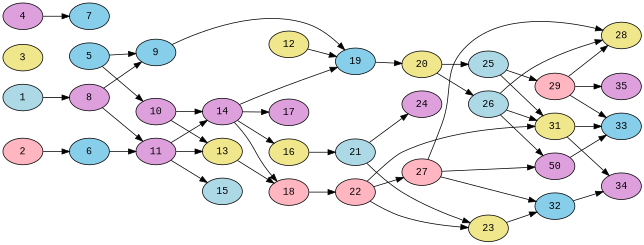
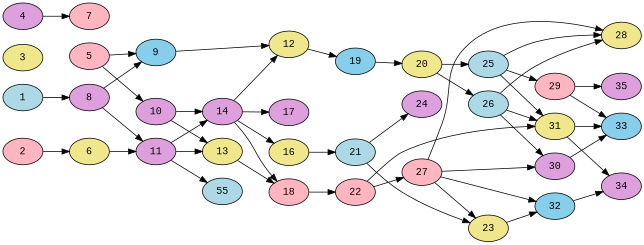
node "7": fillcolor skyblue -> lightpink
edge "9" -> "19": now "9" -> "12"
node "5": fillcolor skyblue -> lightpink
edge "29" -> "28": now "25" -> "28"
edge "14" -> "19": now "14" -> "12"
node "6": fillcolor skyblue -> khaki
node "50": label "50" -> "30"
node "15": label "15" -> "55"
edge "22" -> "23": now "27" -> "23"
